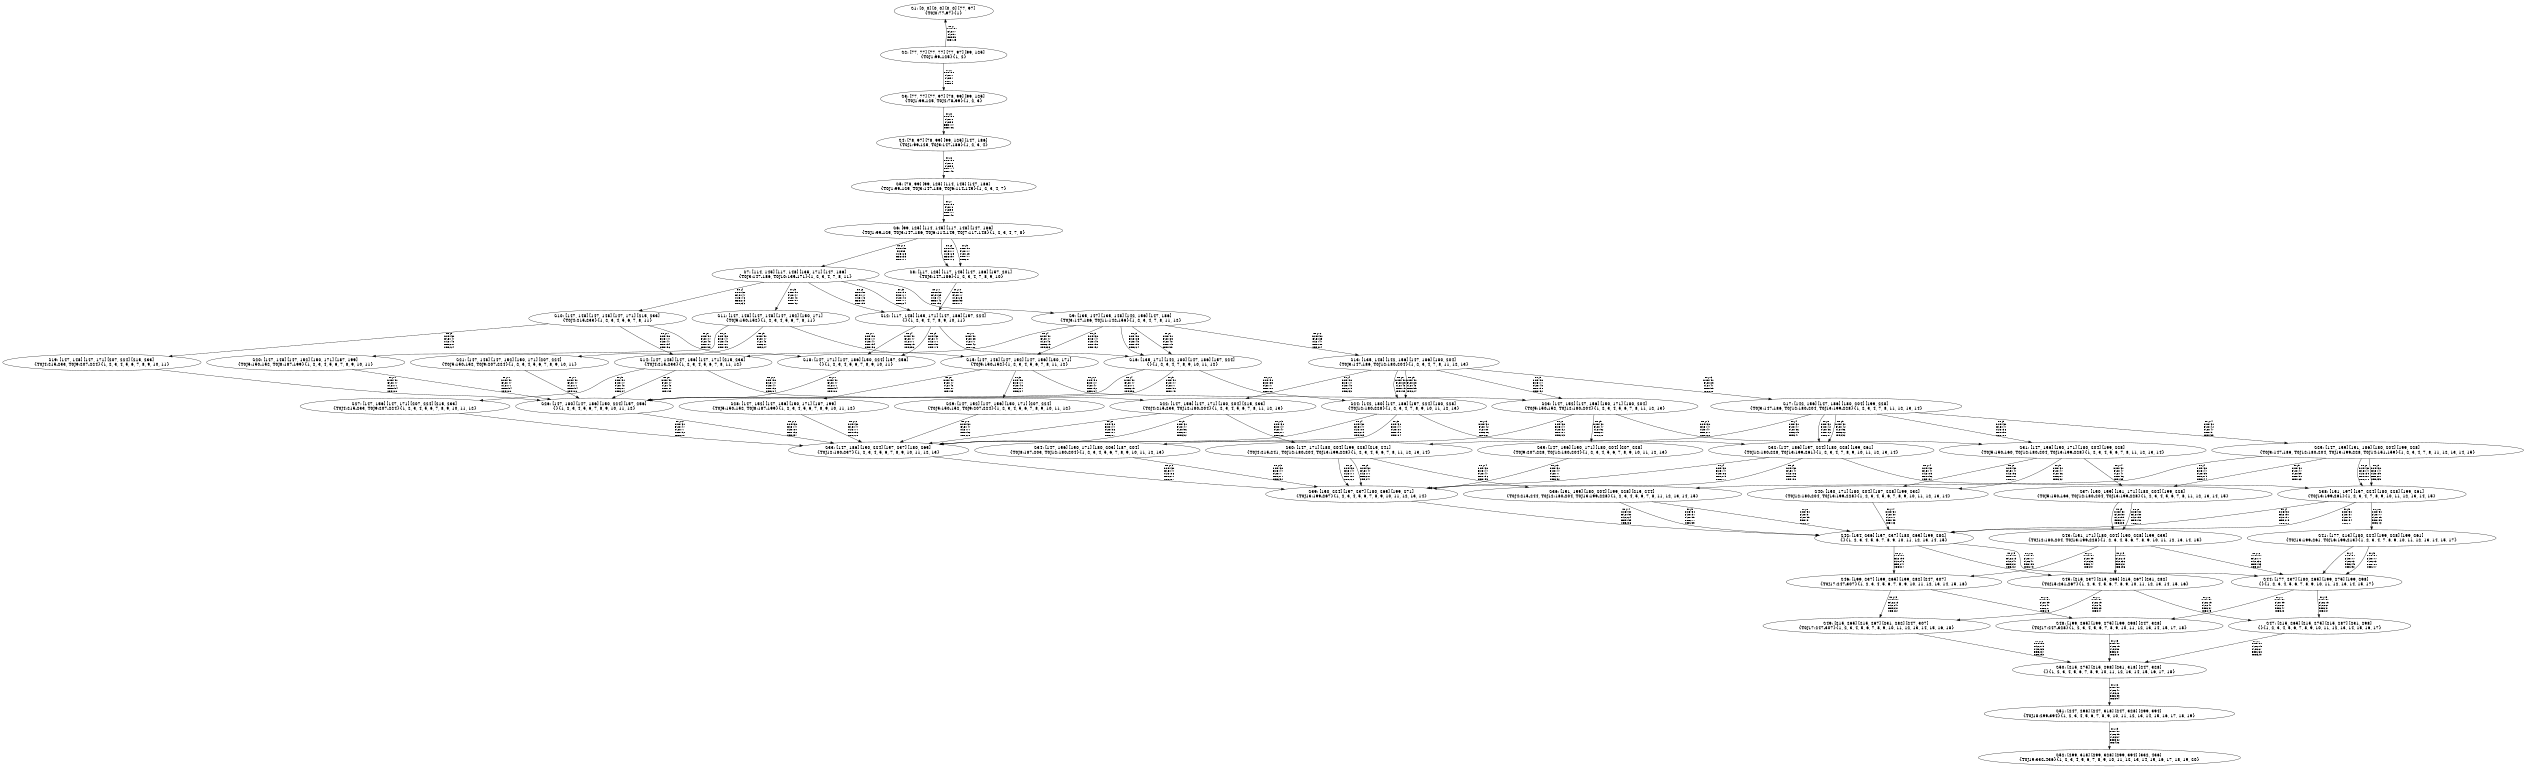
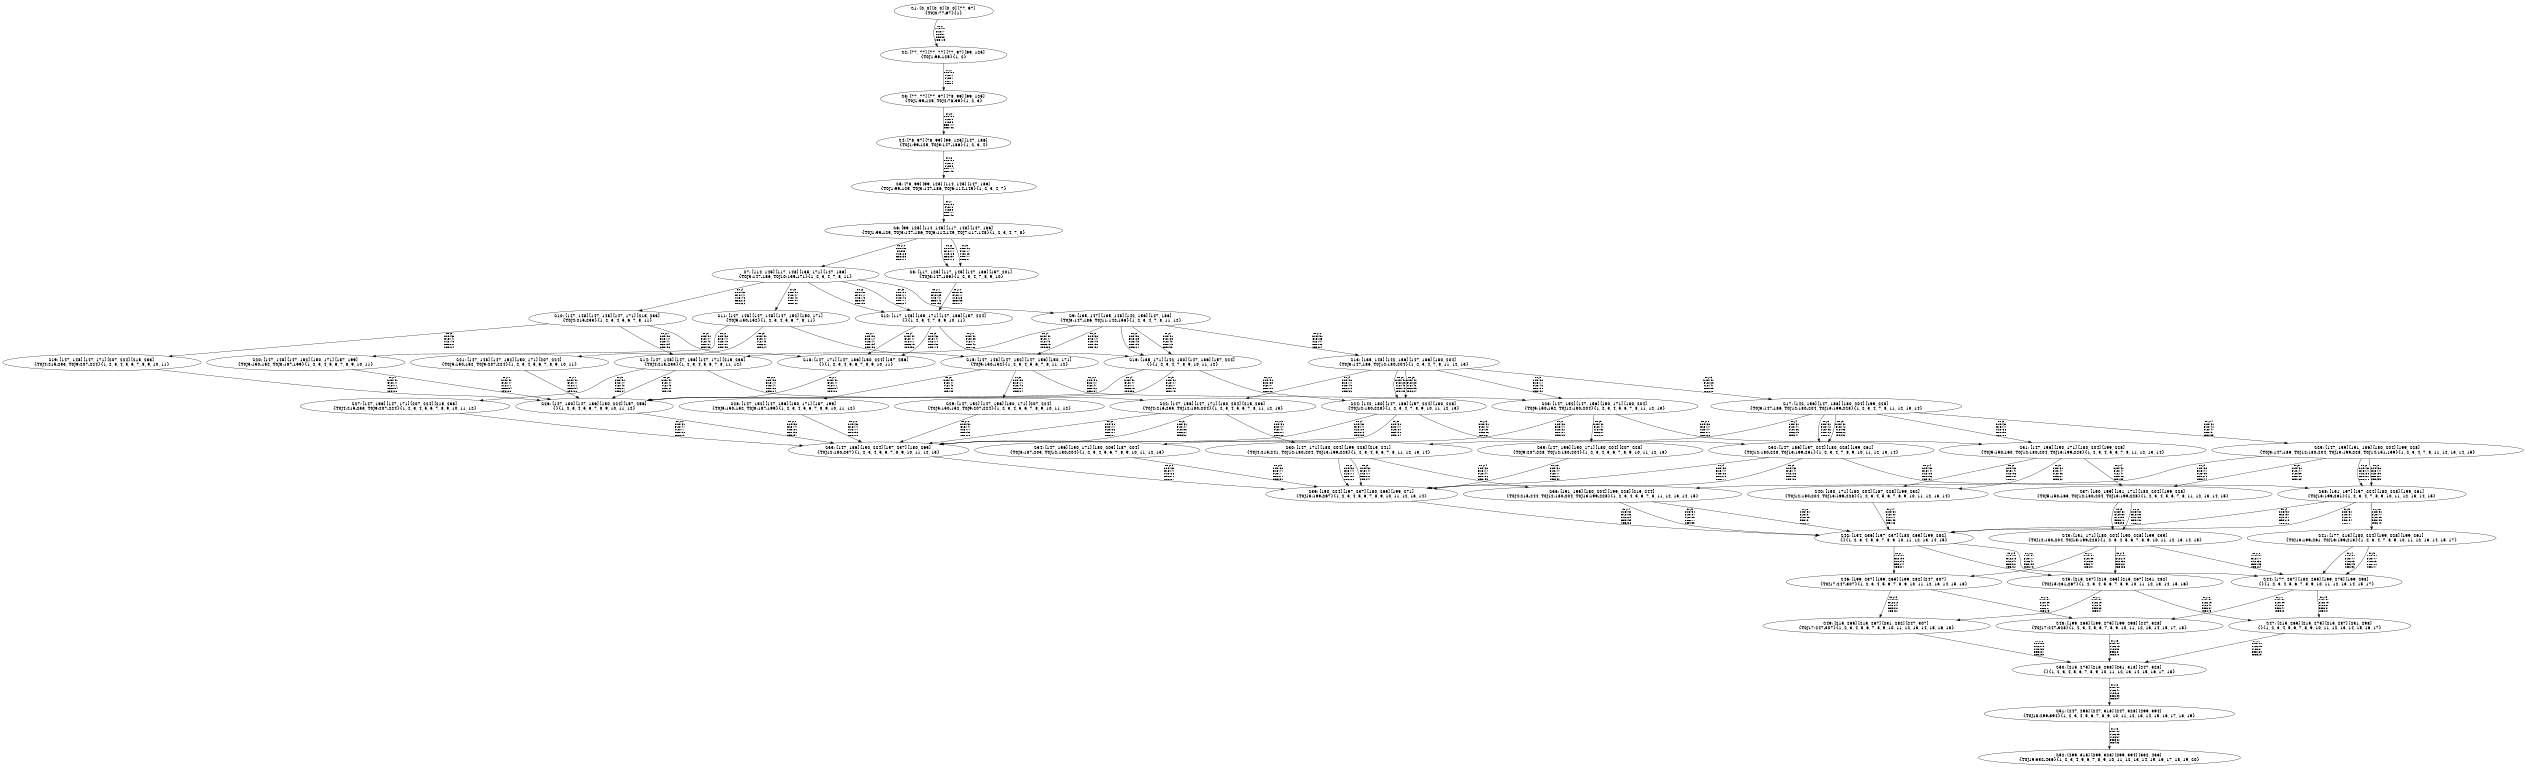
edge "S2: [77, 77] [77, 77] [77, 97] [99, 125] {T0J1:99-125}{1, 2}" -> "S1: [0, 0] [0, 0] [0, 0] [77, 97] {T0J0:77-97}{1}": reversed
